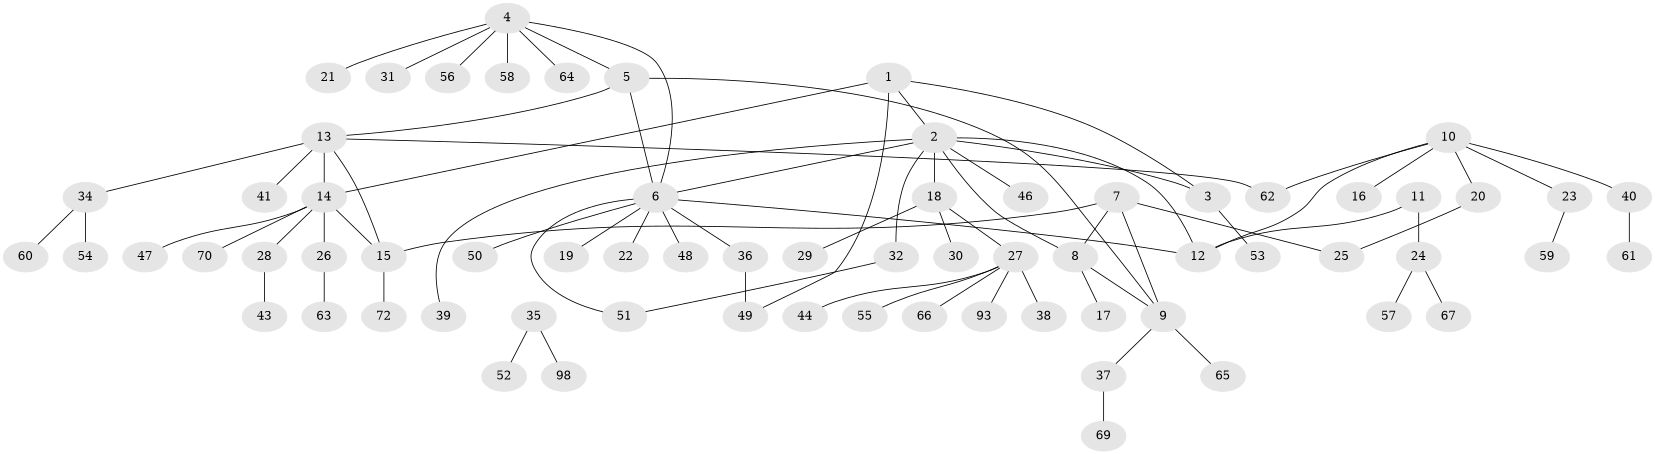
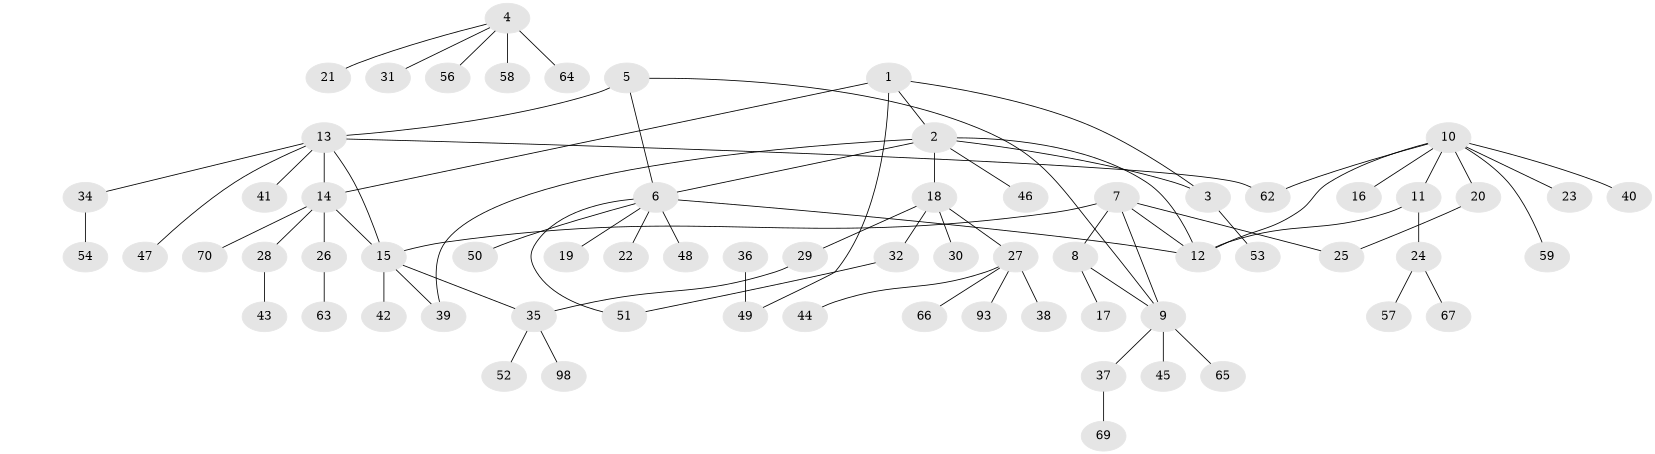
edge "4" -- "5": removed
edge "4" -- "6": removed
edge "10" -- "11": added
edge "2" -- "32": now "18" -- "32"
edge "2" -- "8": removed
edge "14" -- "47": now "13" -- "47"
edge "7" -- "12": added
edge "23" -- "59": now "10" -- "59"
edge "6" -- "36": removed
node "60": removed
node "61": removed
edge "15" -- "39": added
edge "15" -- "35": added
edge "29" -- "35": added
node "72": label "72" -> "42"
node "55": removed
node "45": added
